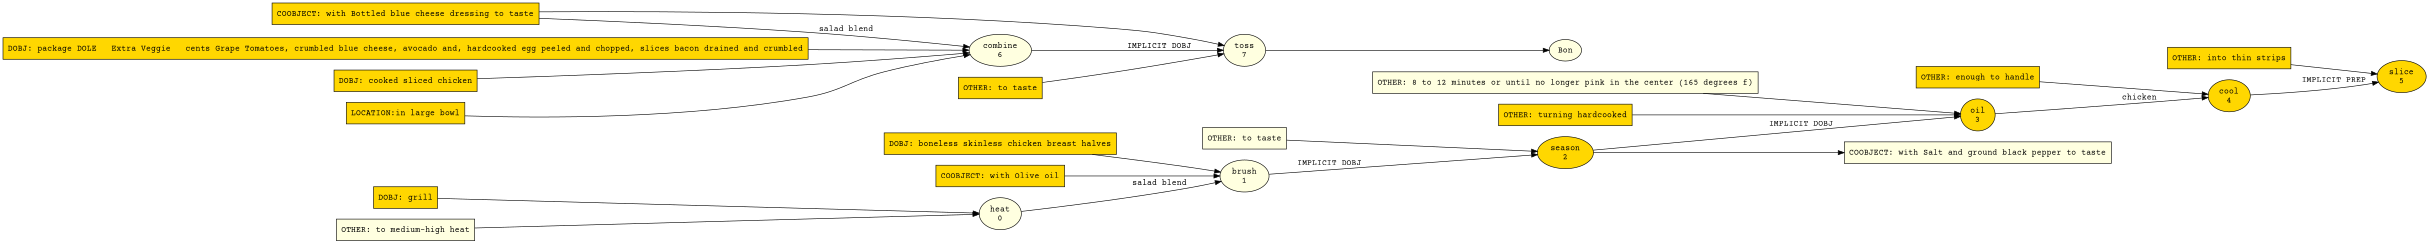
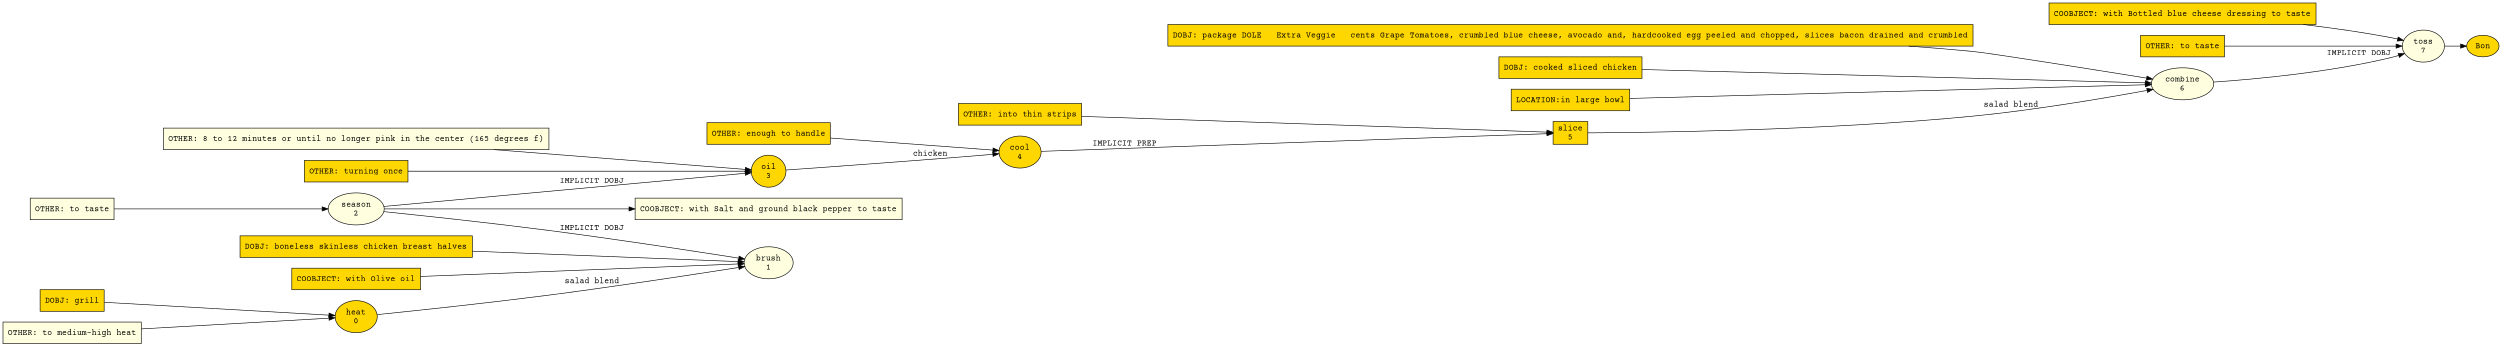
edge "COOBJECT: with Bottled blue cheese dressing to taste" -> "combine 6": now "slice 5" -> "combine 6"
node "Bon": fillcolor lightyellow -> gold
node "slice 5": shape ellipse -> box
node "OTHER: turning hardcooked": label "OTHER: turning hardcooked" -> "OTHER: turning once"
node "season 2": fillcolor gold -> lightyellow
edge "brush 1" -> "season 2": reversed
node "heat 0": fillcolor lightyellow -> gold
